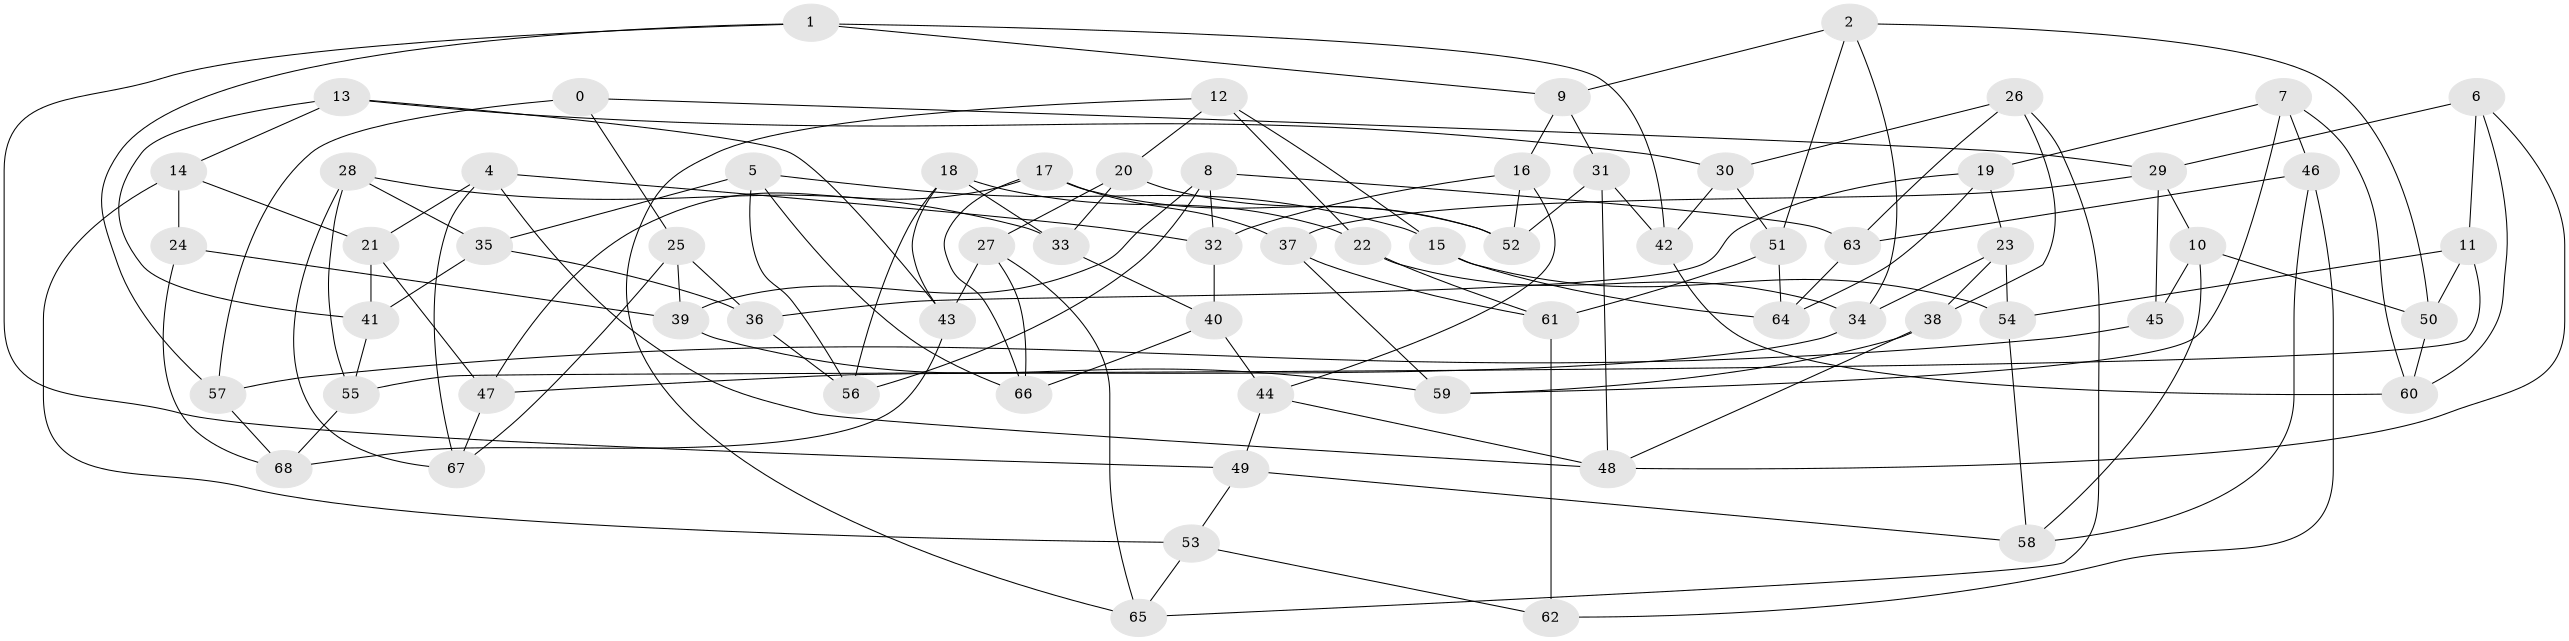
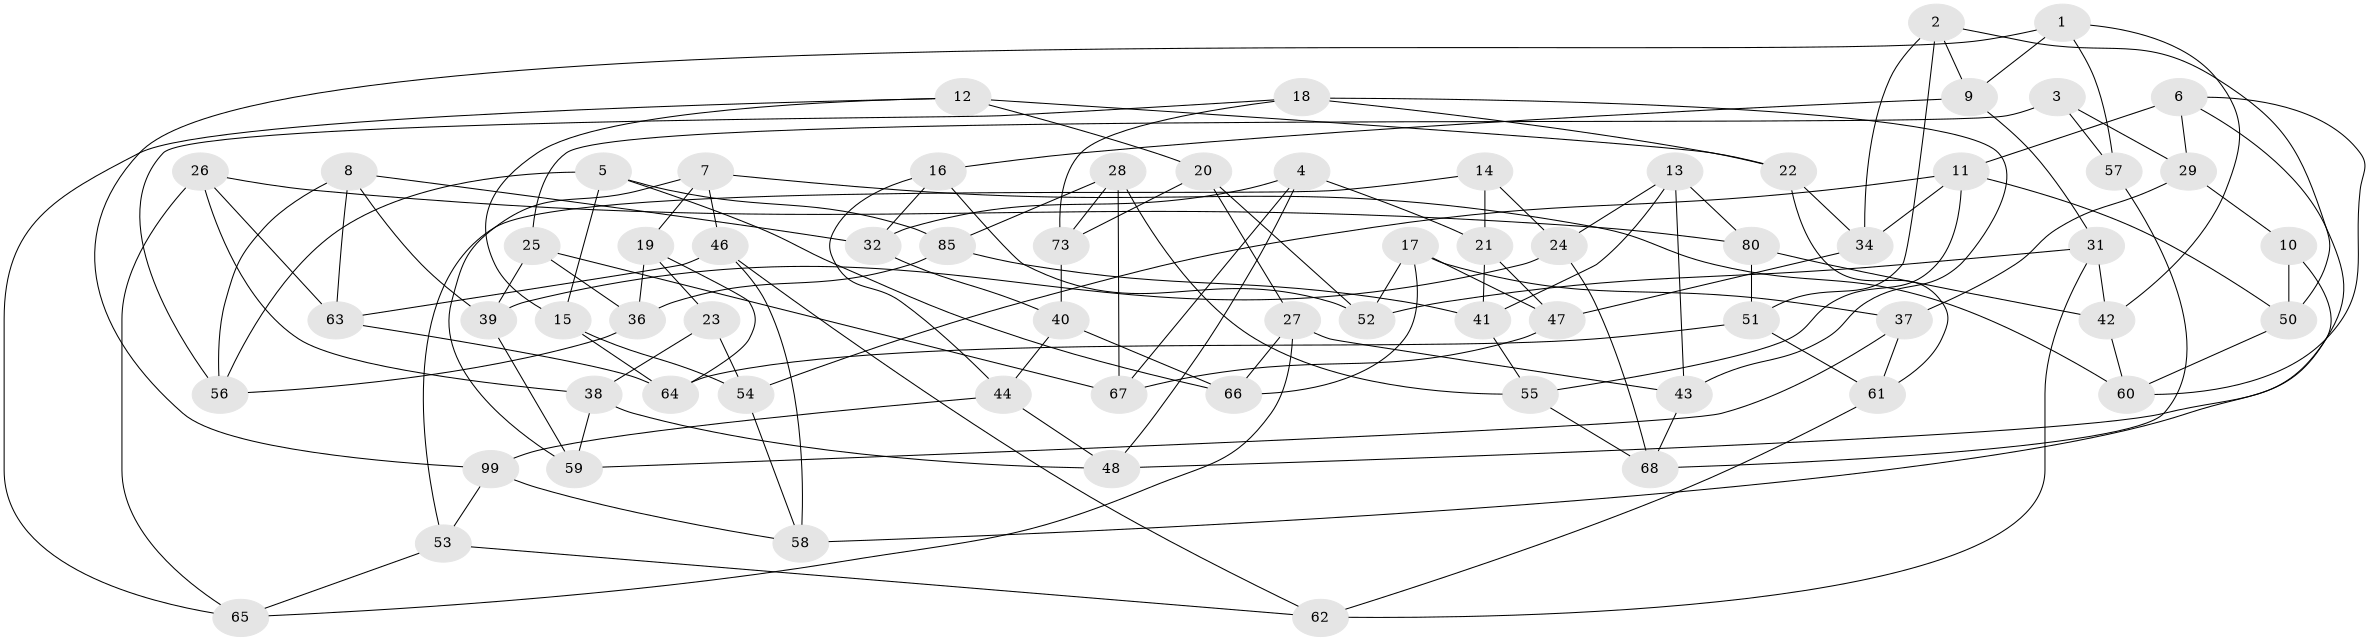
node "0": label "0" -> "3"
edge "13" -- "14": now "13" -- "24"
node "30": label "30" -> "80"
node "35": label "35" -> "85"
node "33": label "33" -> "73"
edge "23" -- "34": now "11" -- "34"
edge "31" -- "48": now "31" -- "62"
node "45": removed
node "49": label "49" -> "99"
